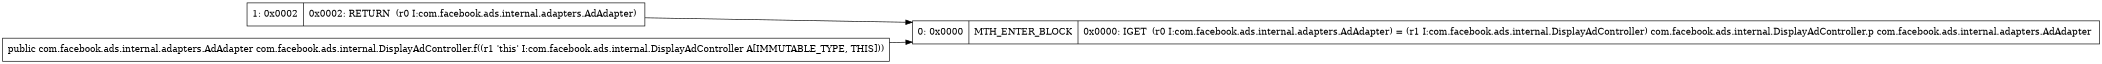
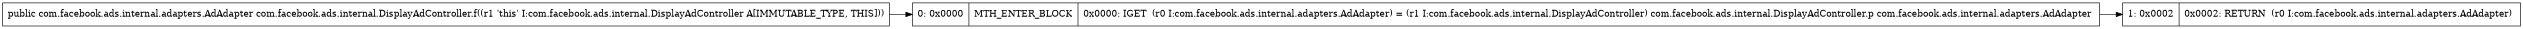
edge "1: 0x0002" -> "0: 0x0000": reversed
